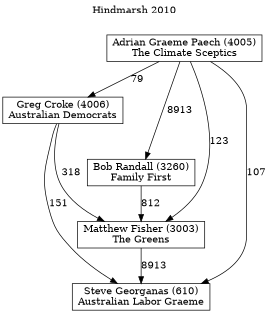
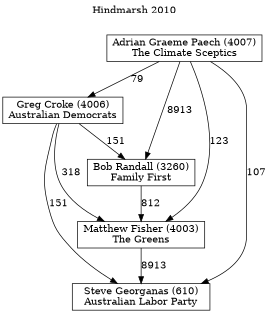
node "Adrian Graeme Paech (4005) The Climate Sceptics": label "Adrian Graeme Paech (4005) The Climate Sceptics" -> "Adrian Graeme Paech (4007) The Climate Sceptics"
edge "Greg Croke (4006) Australian Democrats" -> "Bob Randall (3260) Family First": added, label "151"
node "Matthew Fisher (3003) The Greens": label "Matthew Fisher (3003) The Greens" -> "Matthew Fisher (4003) The Greens"
node "Steve Georganas (610) Australian Labor Graeme": label "Steve Georganas (610) Australian Labor Graeme" -> "Steve Georganas (610) Australian Labor Party"
